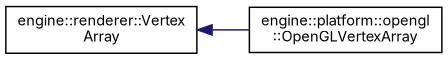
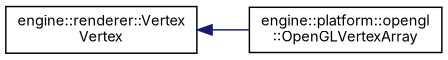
node "engine::renderer::Vertex Array": label "engine::renderer::Vertex Array" -> "engine::renderer::Vertex Vertex"
